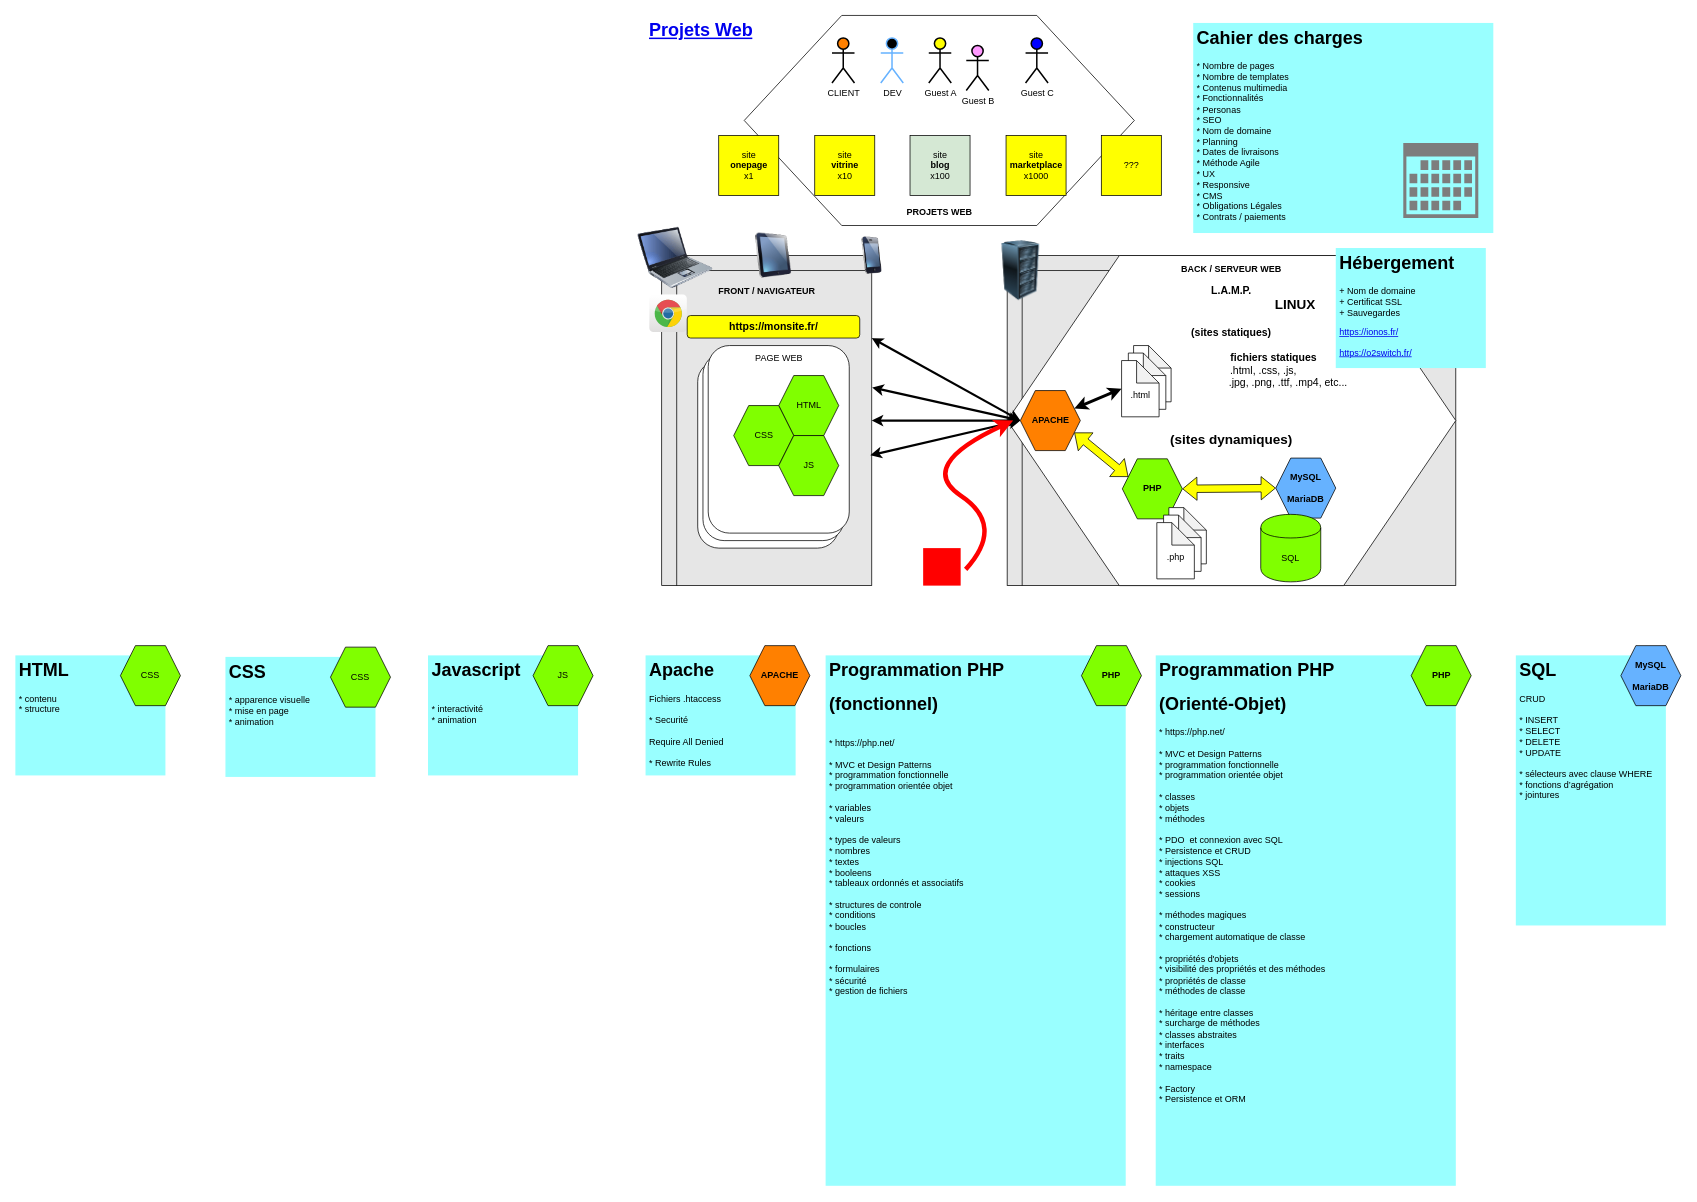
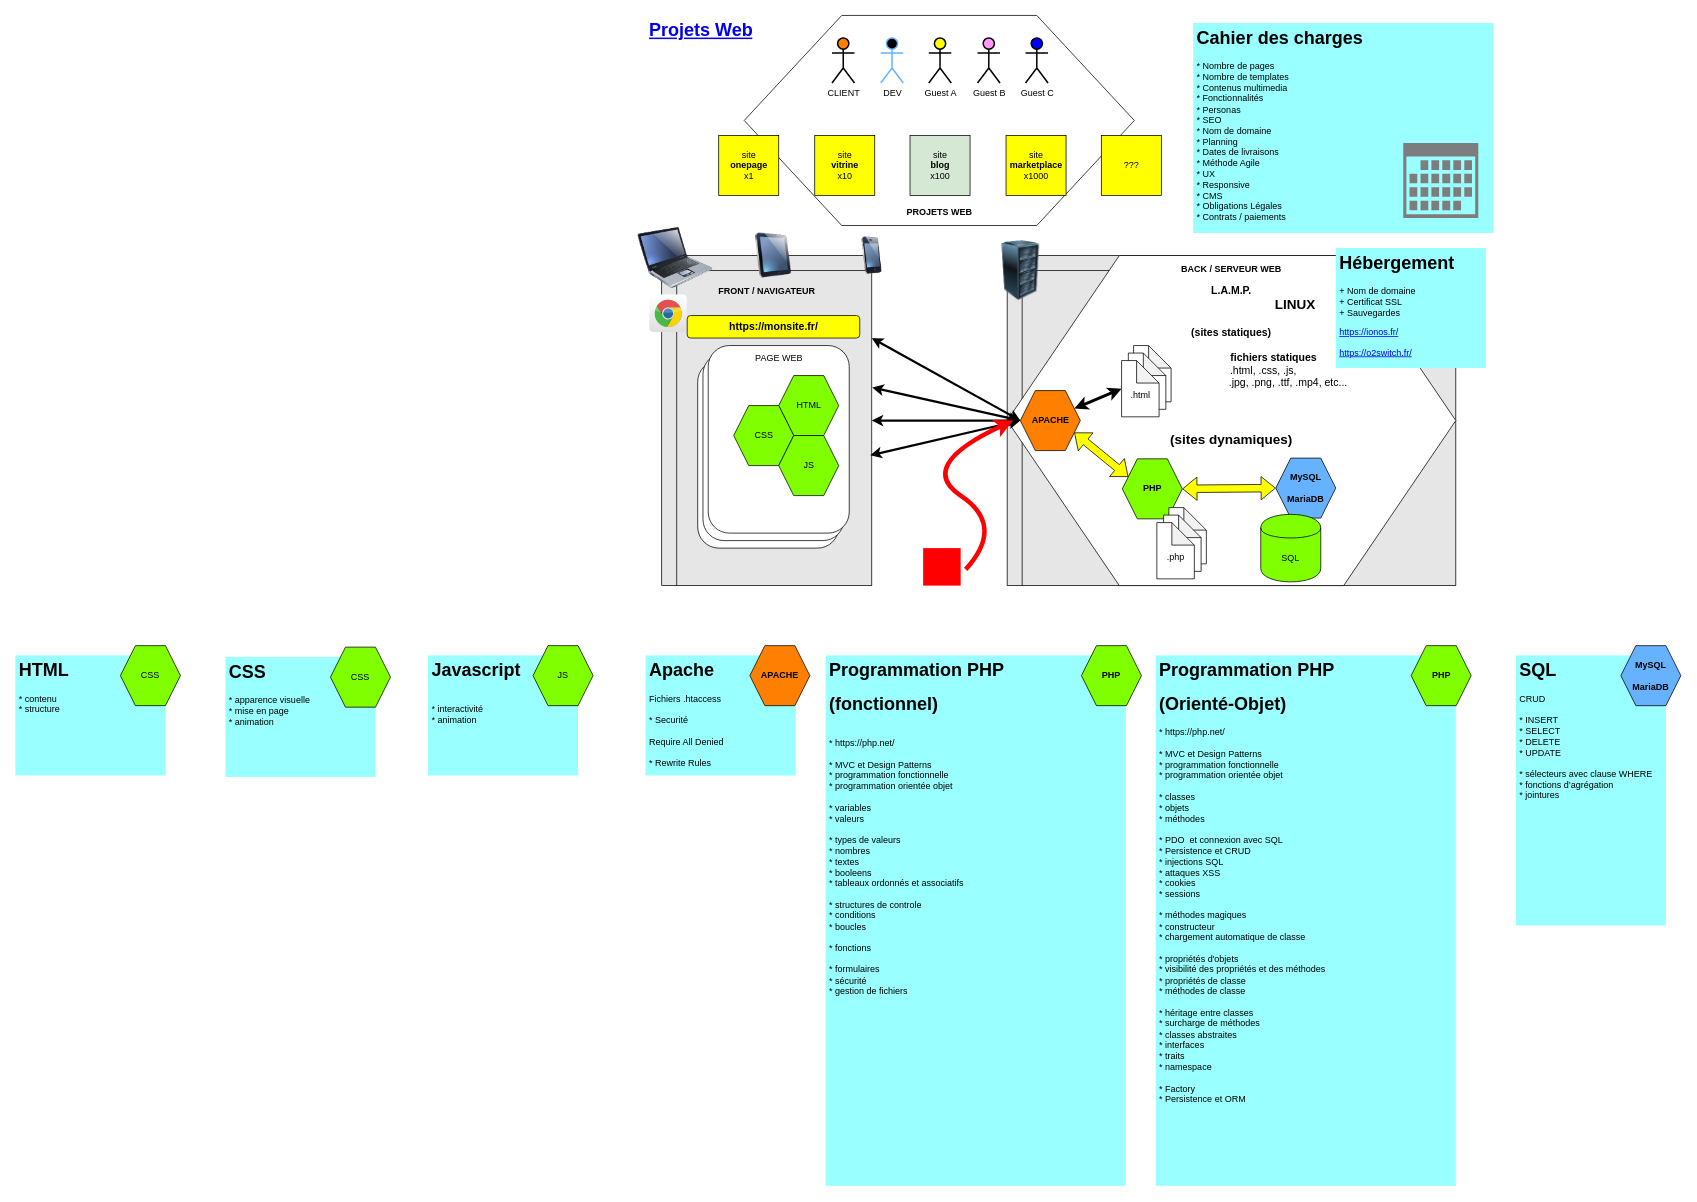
node "Guest B": moved (977, 68) -> (989, 60)
